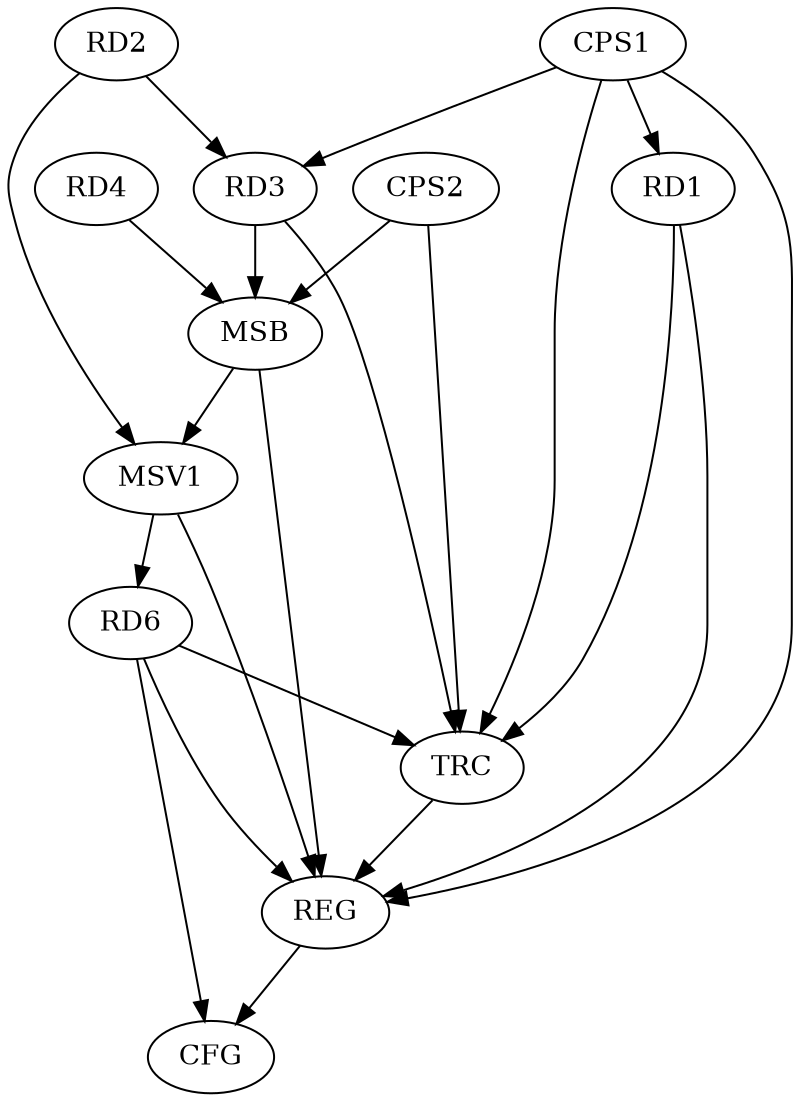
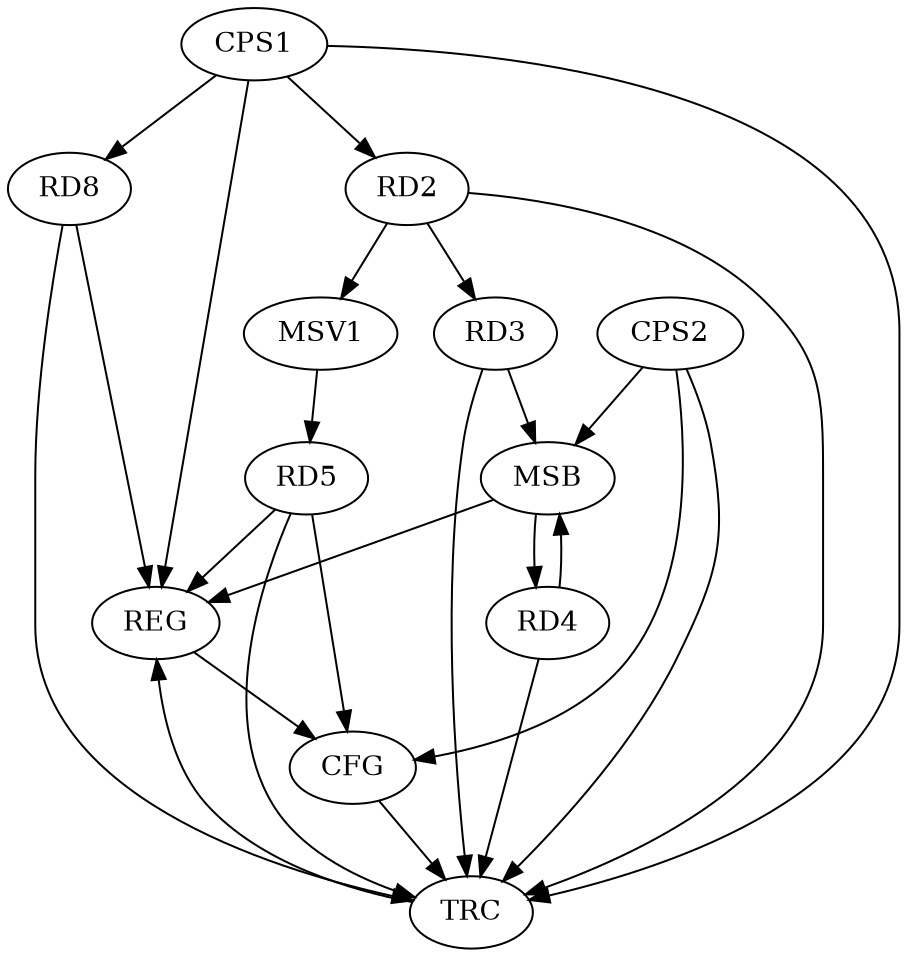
edge "CPS1" -> "RD3": now "CPS1" -> "RD2"
node "RD1": label "RD1" -> "RD8"
edge "MSB" -> "MSV1": now "MSB" -> "RD4"
edge "RD2" -> "TRC": added
node "RD6": label "RD6" -> "RD5"
edge "CPS2" -> "CFG": added
edge "MSV1" -> "REG": removed
edge "RD4" -> "TRC": added
edge "CFG" -> "TRC": added
